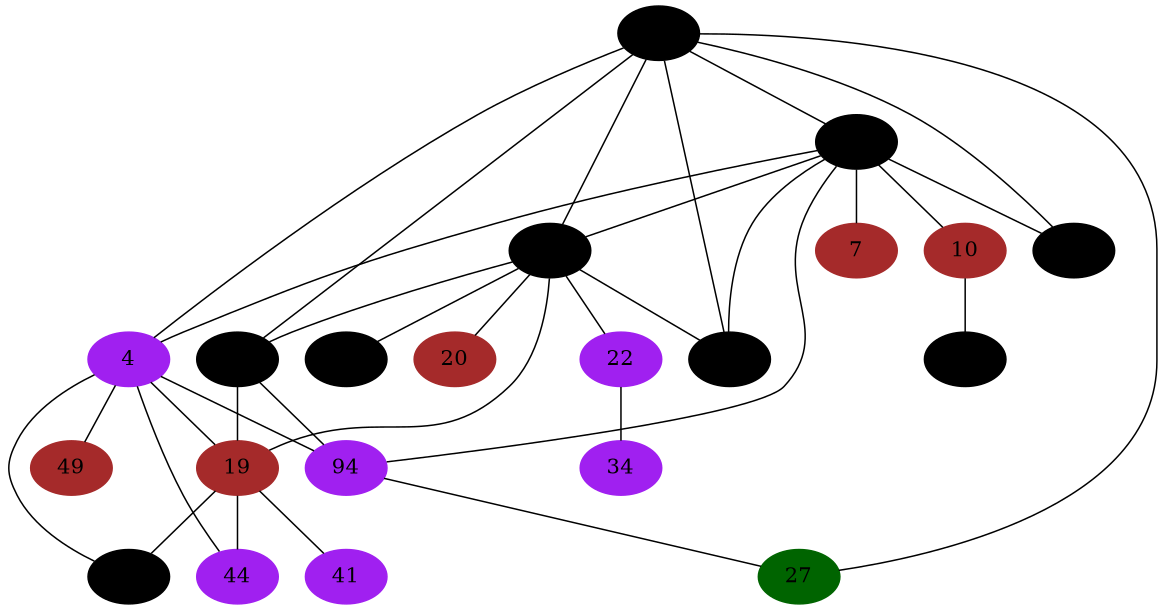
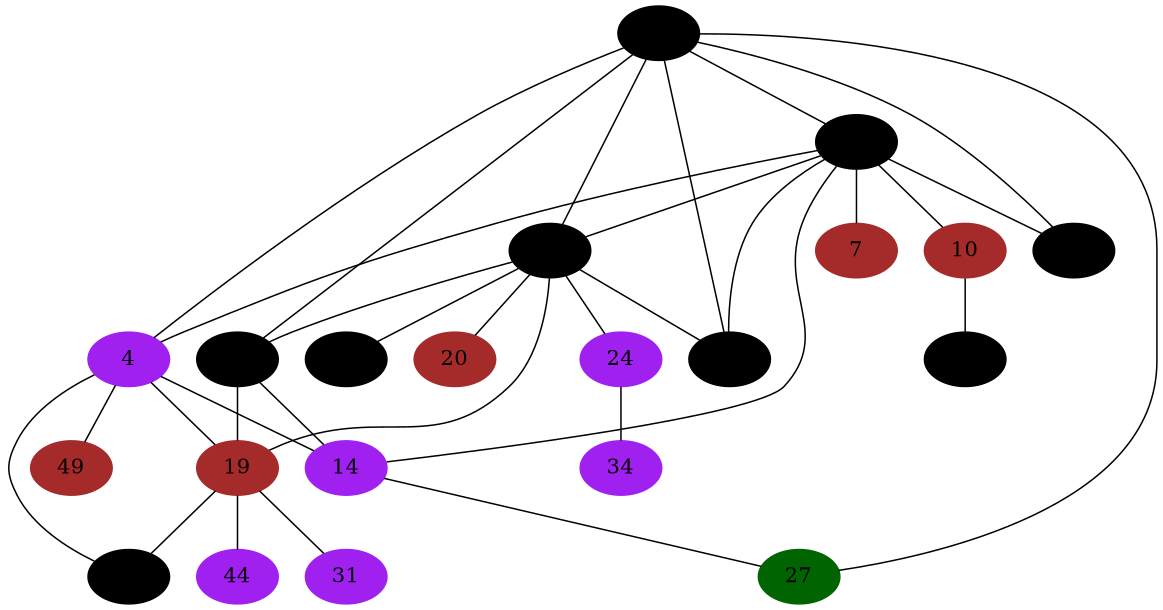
node "22": label "22" -> "24"
node "94": label "94" -> "14"
edge "4" -- "44": removed
node "41": label "41" -> "31"
